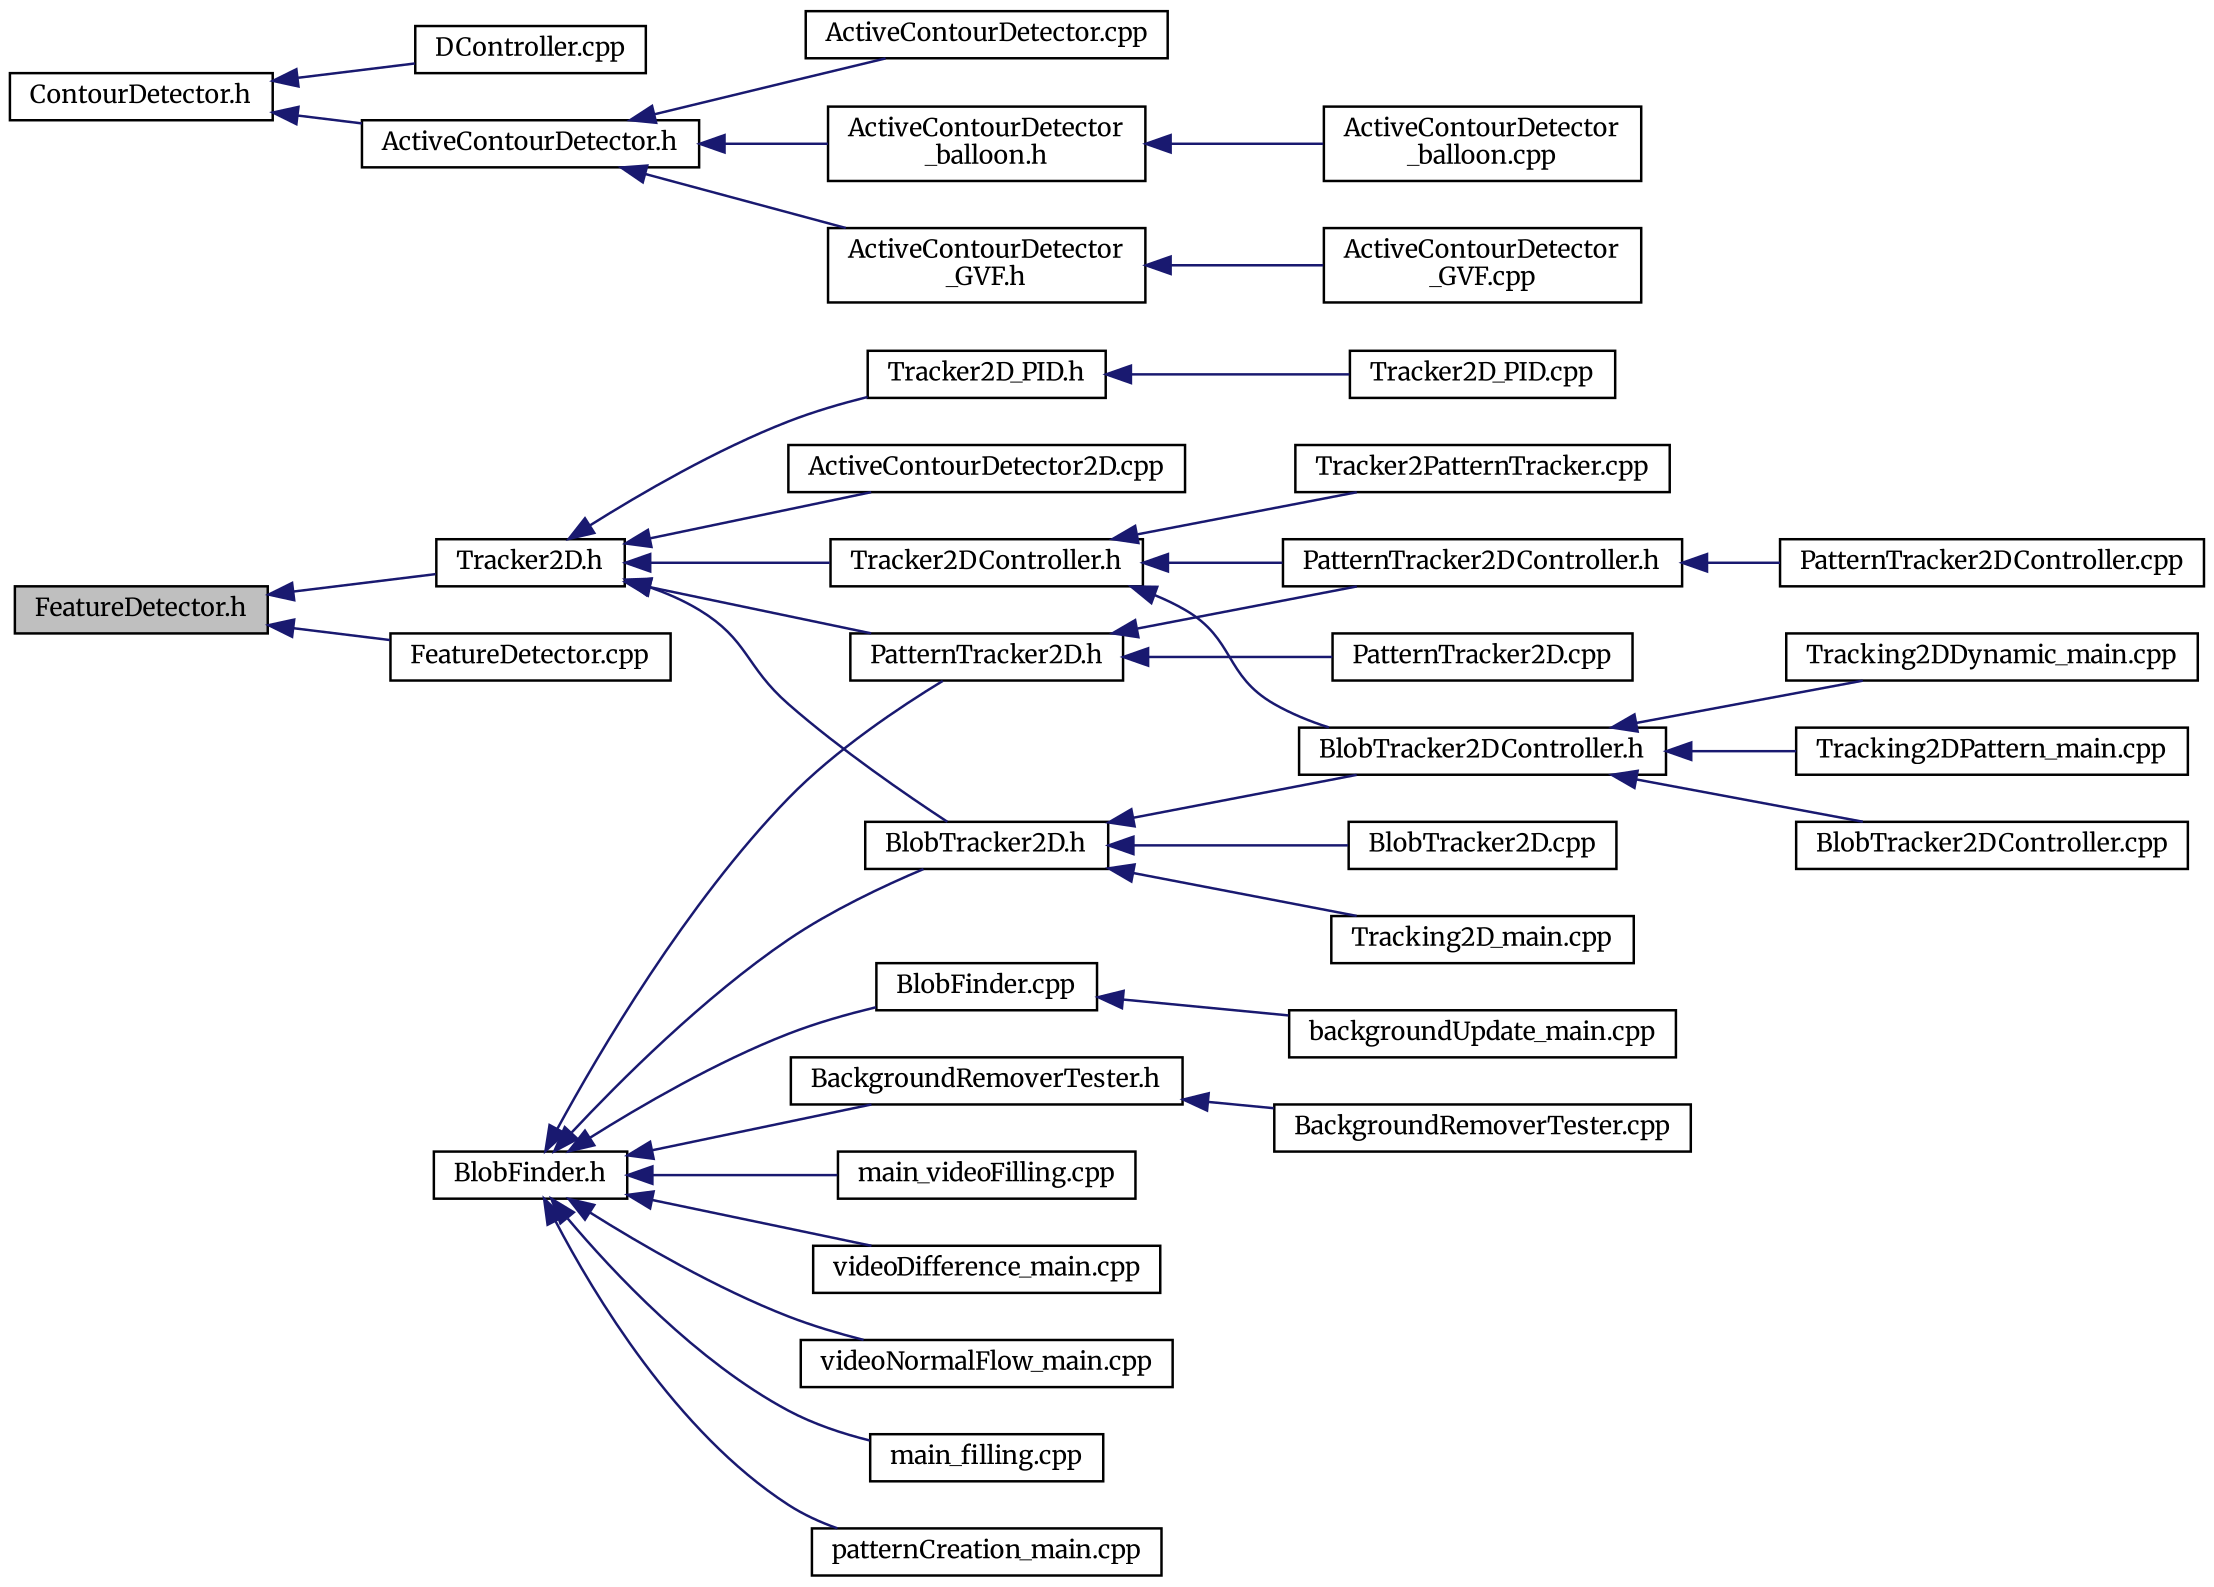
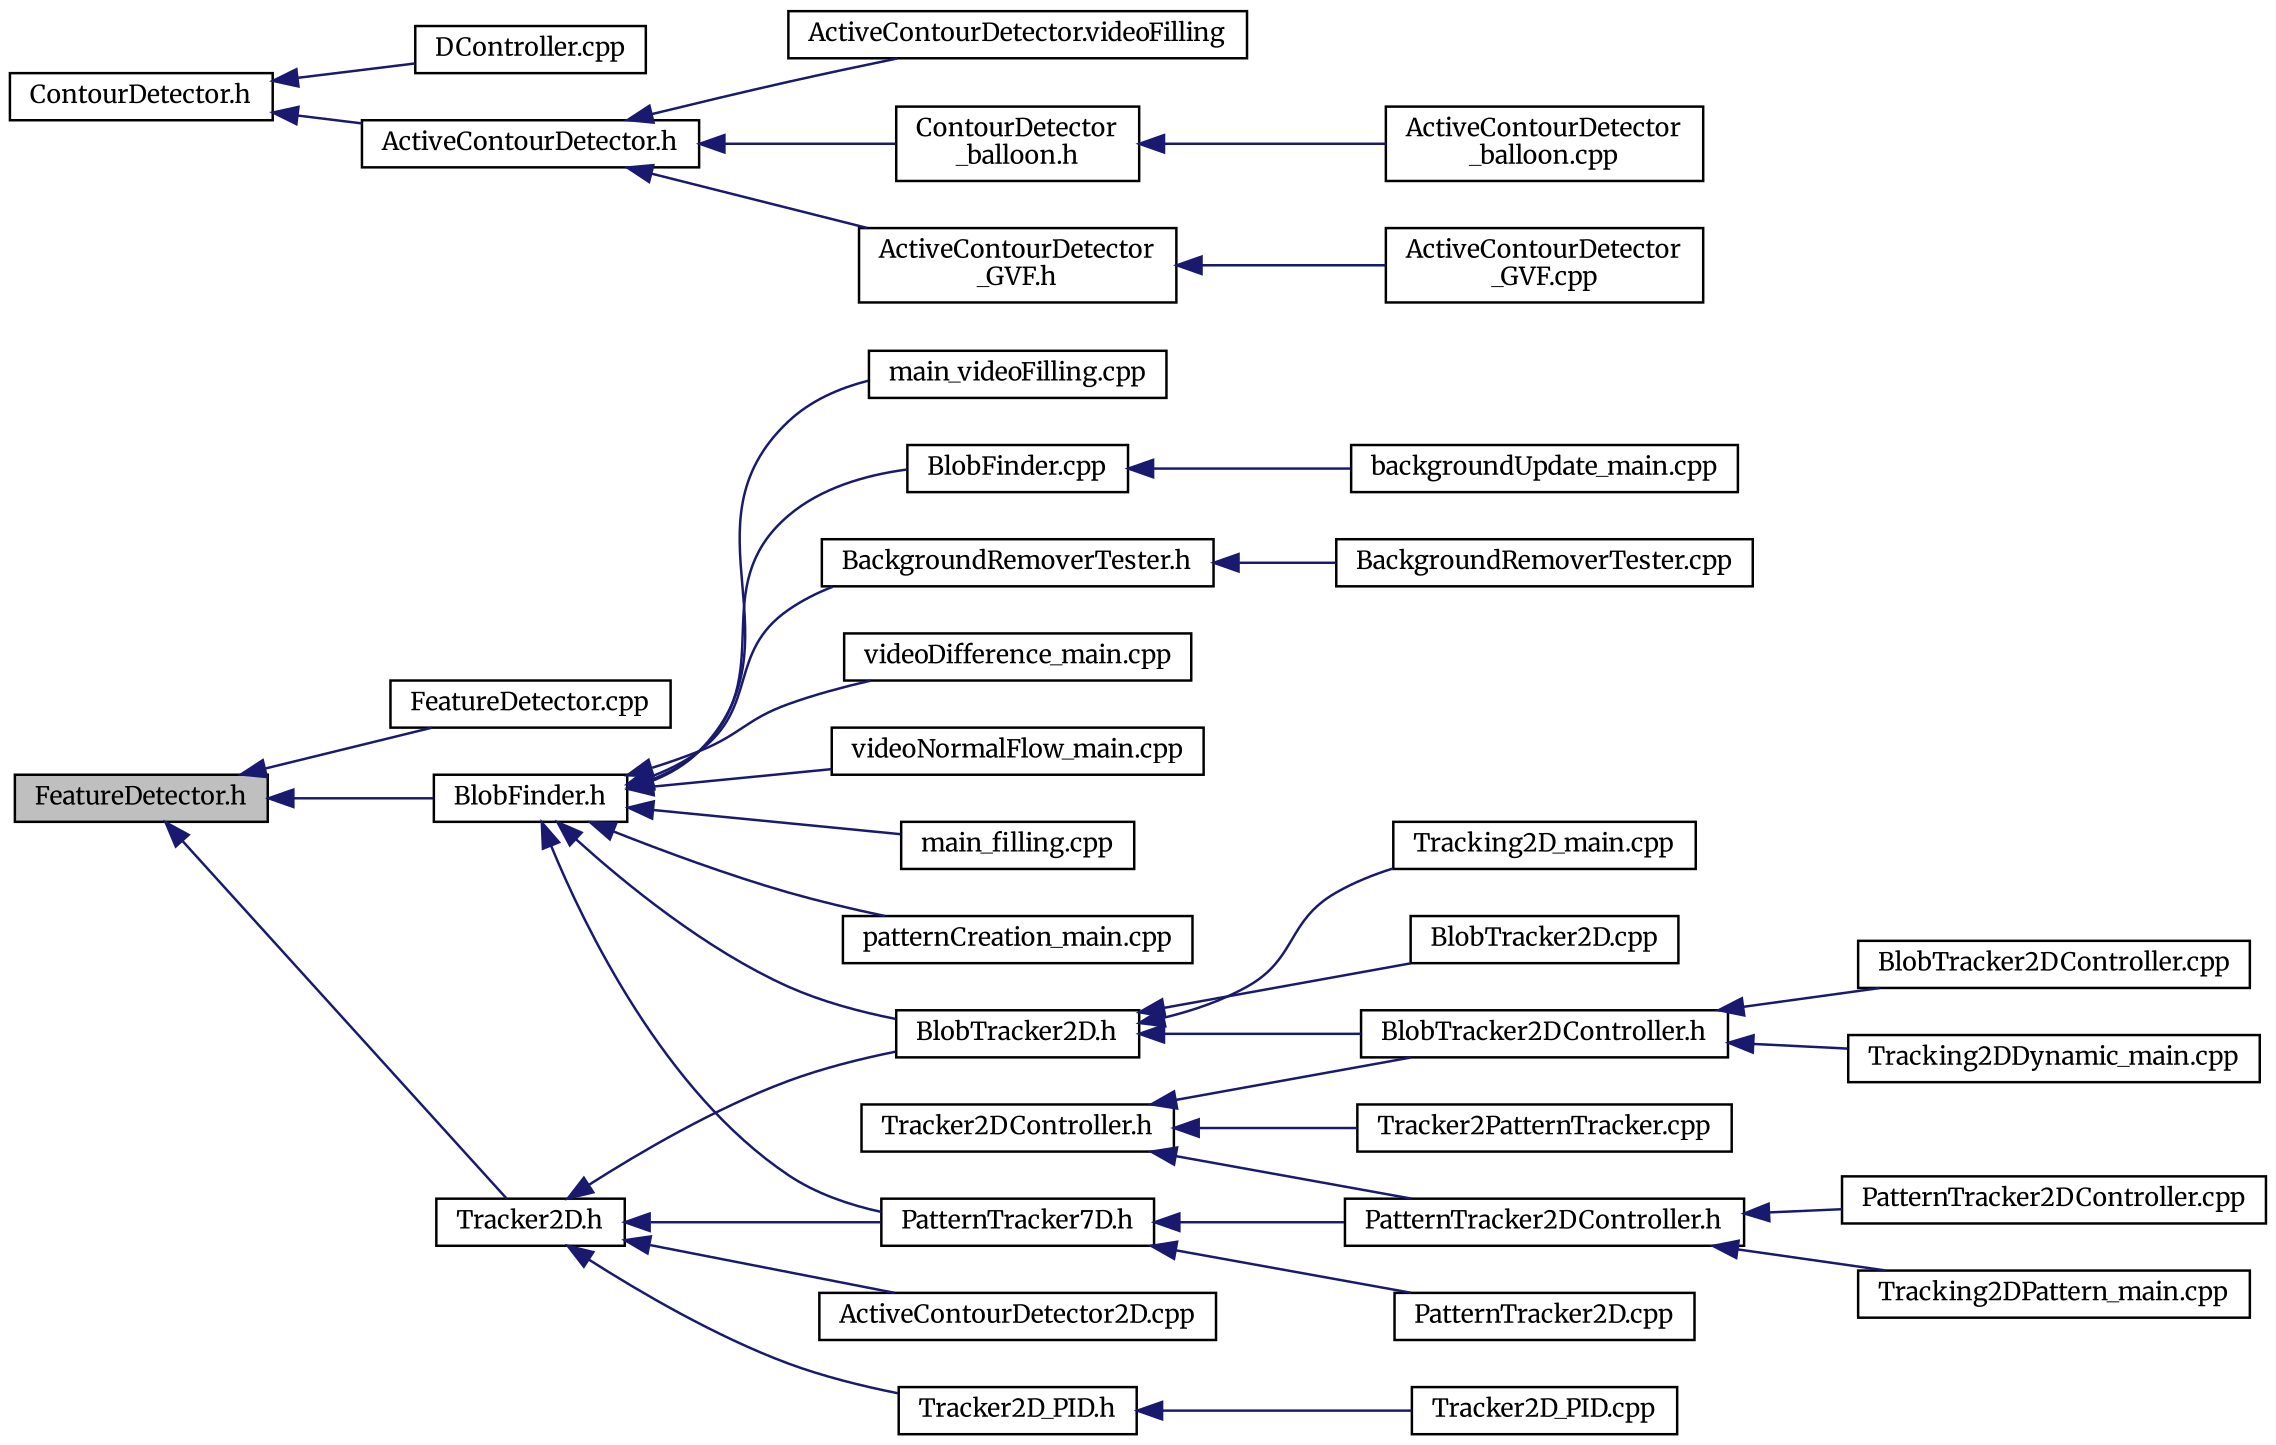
node "ActiveContourDetector.cpp": label "ActiveContourDetector.cpp" -> "ActiveContourDetector.videoFilling"
node "ActiveContourDetector _balloon.h": label "ActiveContourDetector _balloon.h" -> "ContourDetector _balloon.h"
edge "Tracker2DController.h" -> "Tracker2D.h": removed
node "PatternTracker2D.h": label "PatternTracker2D.h" -> "PatternTracker7D.h"
edge "Tracking2DPattern_main.cpp" -> "BlobTracker2DController.h": now "Tracking2DPattern_main.cpp" -> "PatternTracker2DController.h"
edge "BlobFinder.h" -> "FeatureDetector.h": added
